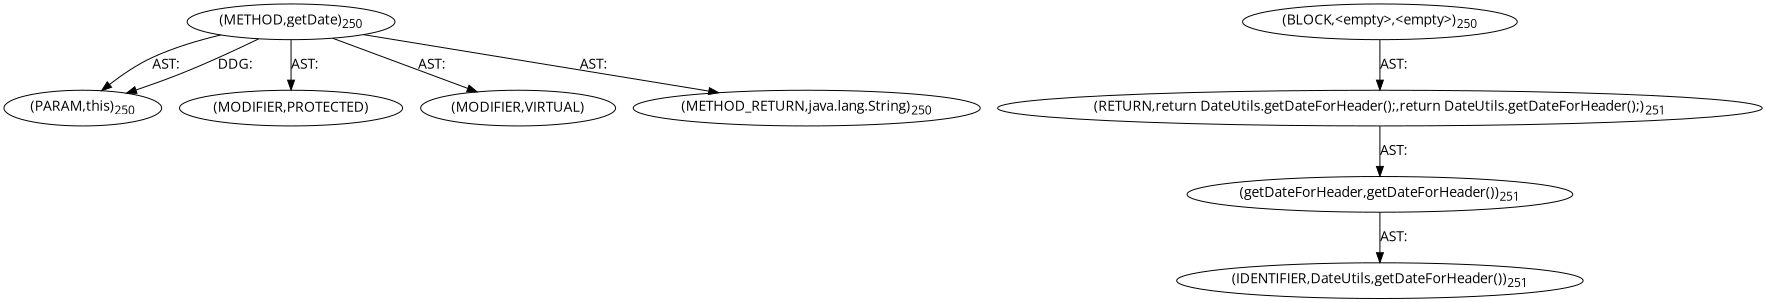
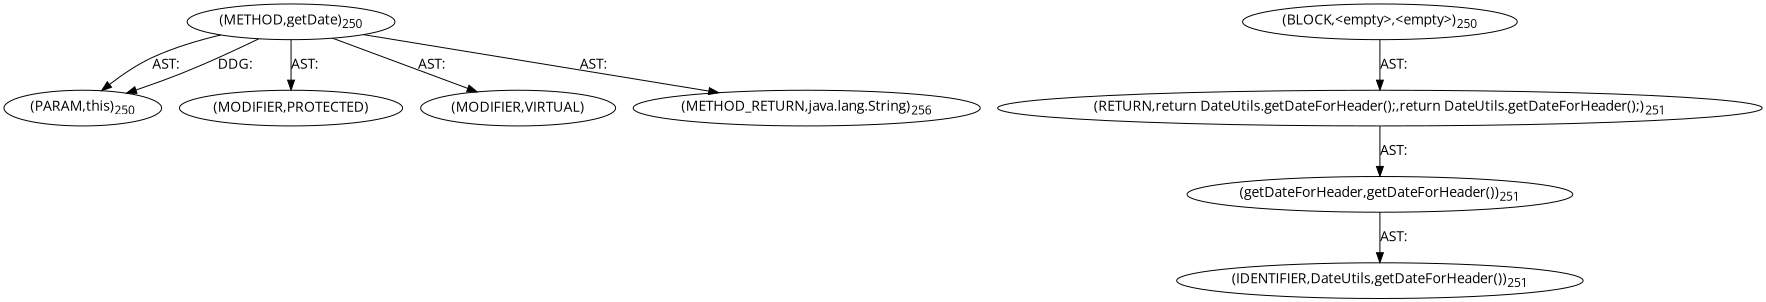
node "(METHOD_RETURN,java.lang.String)": text "250" -> "256"
